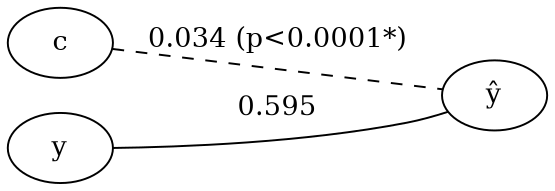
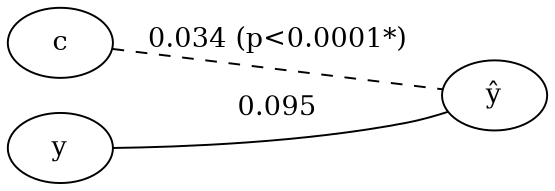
edge "ŷ" -- "y": label "0.595" -> "0.095"
